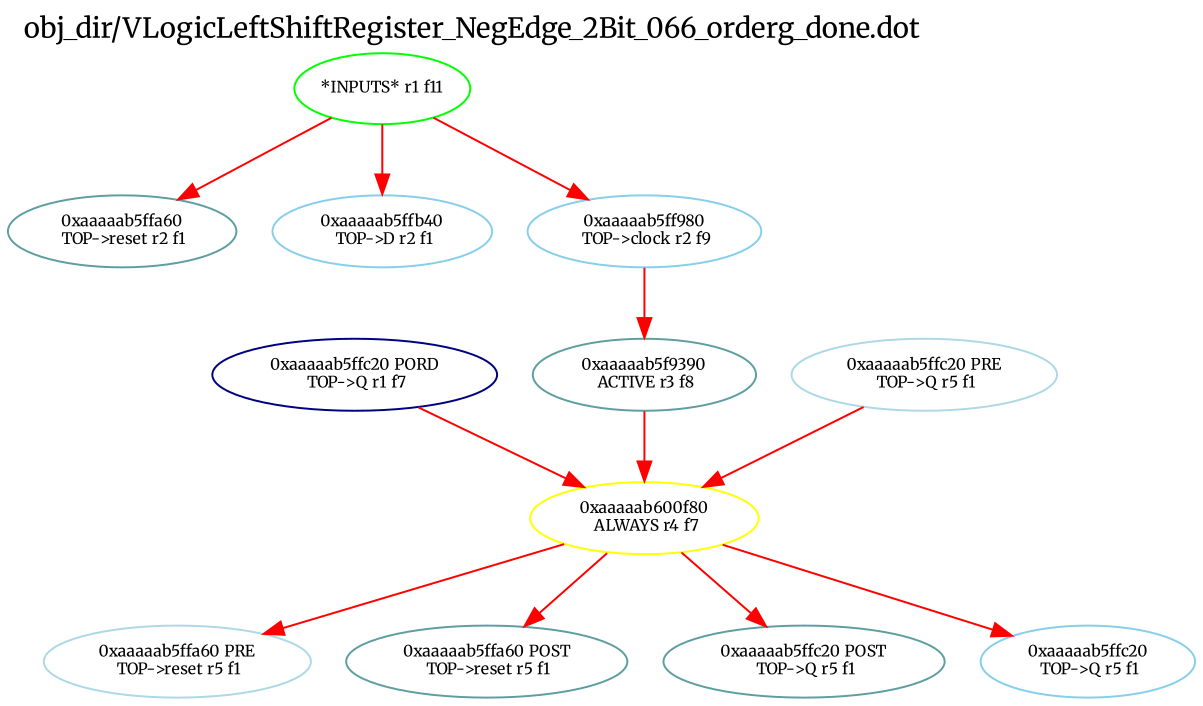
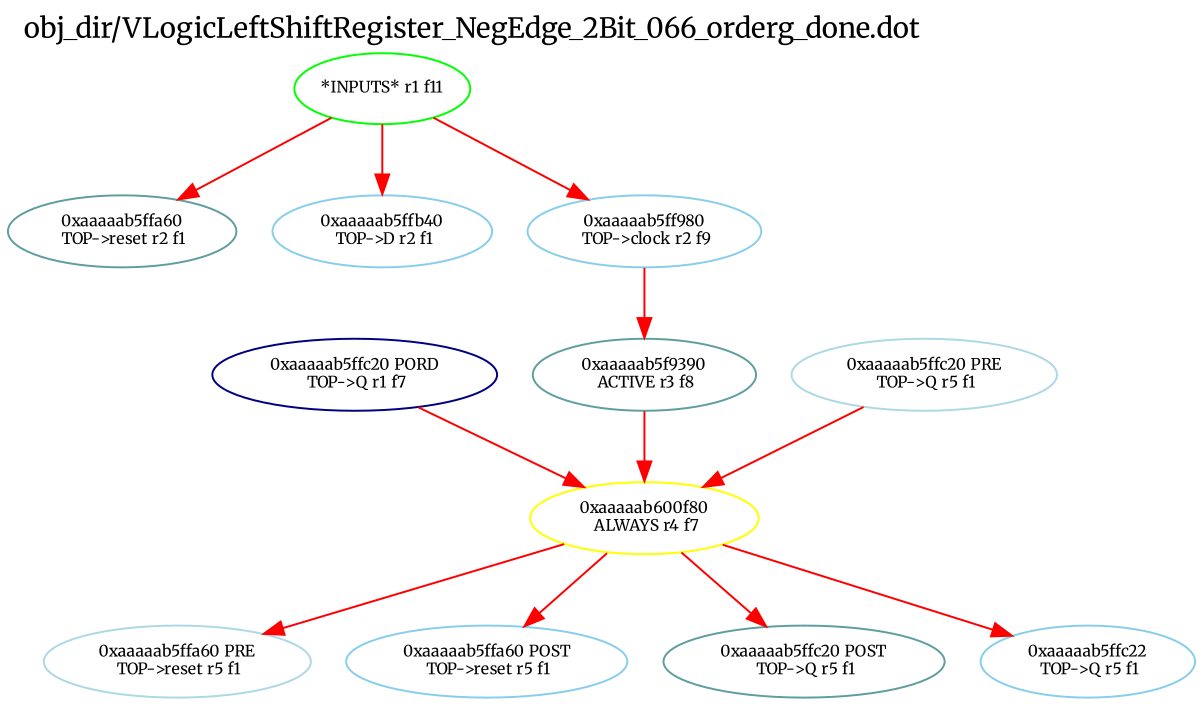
node "0xaaaaab5ffa60 POST TOP->reset r5 f1": color CadetBlue -> skyblue
node "0xaaaaab5ffc20 TOP->Q r5 f1": label "0xaaaaab5ffc20 TOP->Q r5 f1" -> "0xaaaaab5ffc22 TOP->Q r5 f1"
